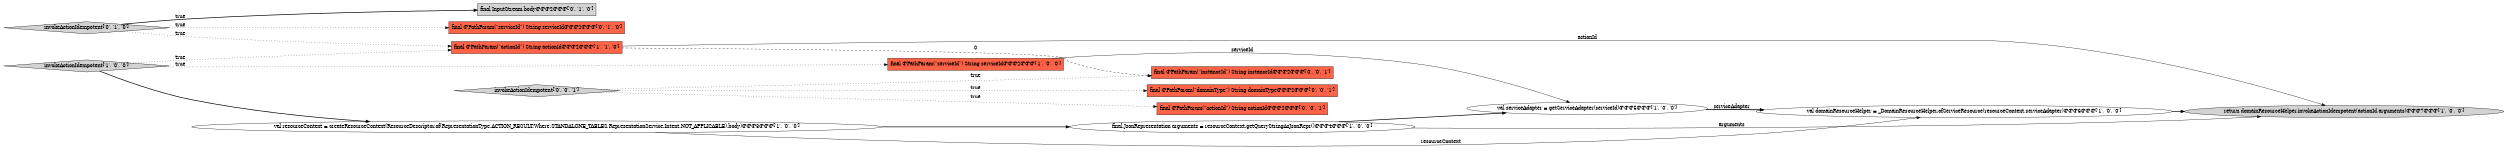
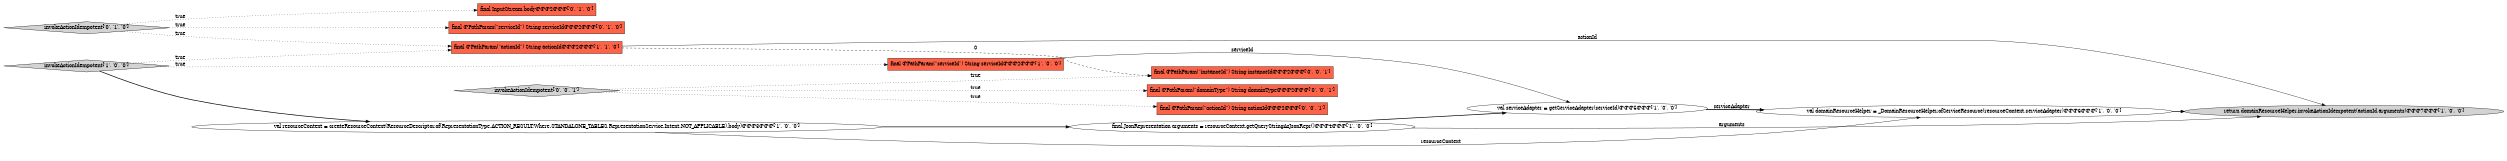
node "final InputStream body@@@2@@@['0', '1', '0']": fillcolor lightgray -> tomato
edge "invokeActionIdempotent['0', '1', '0']" -> "final InputStream body@@@2@@@['0', '1', '0']": style bold -> dotted
